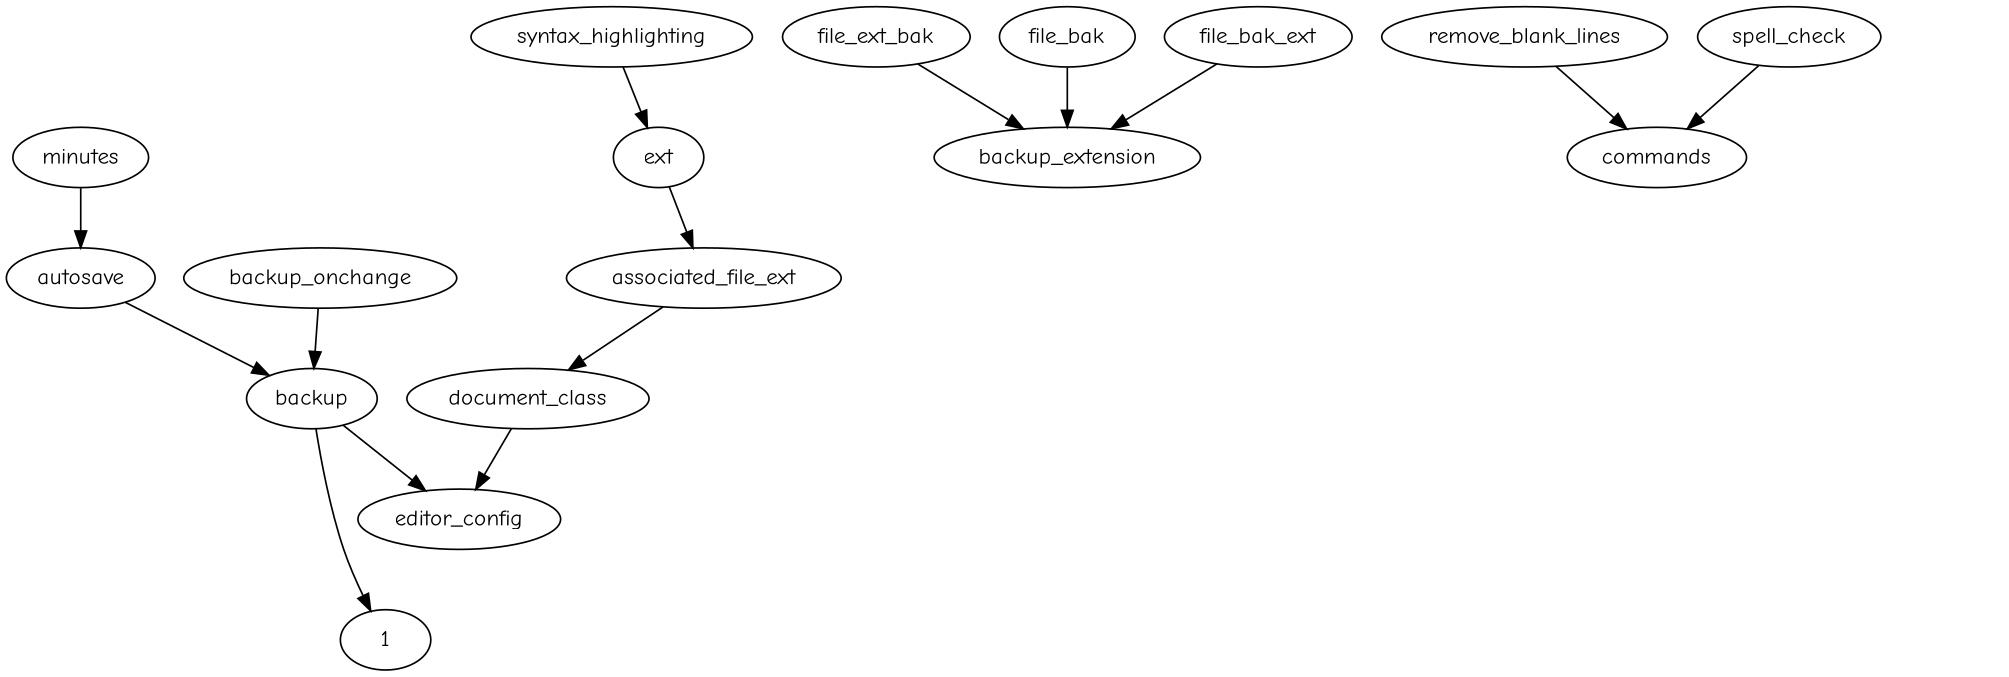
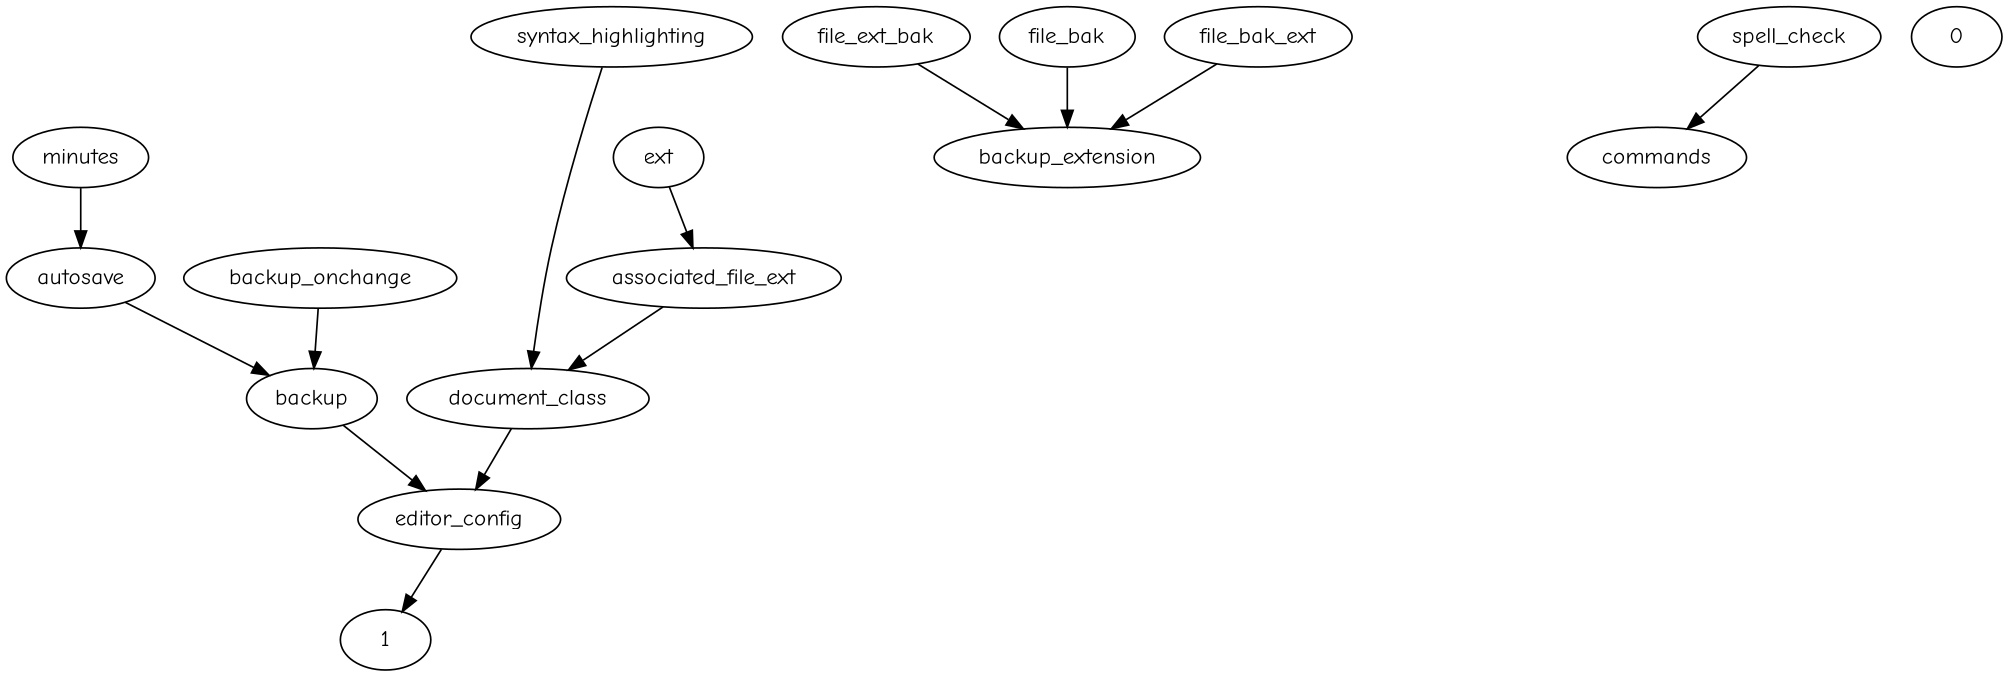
node "remove_blank_lines": removed
node "0": added
edge "syntax_highlighting" -> "ext": now "syntax_highlighting" -> "document_class"
edge "backup" -> "1": now "editor_config" -> "1"
